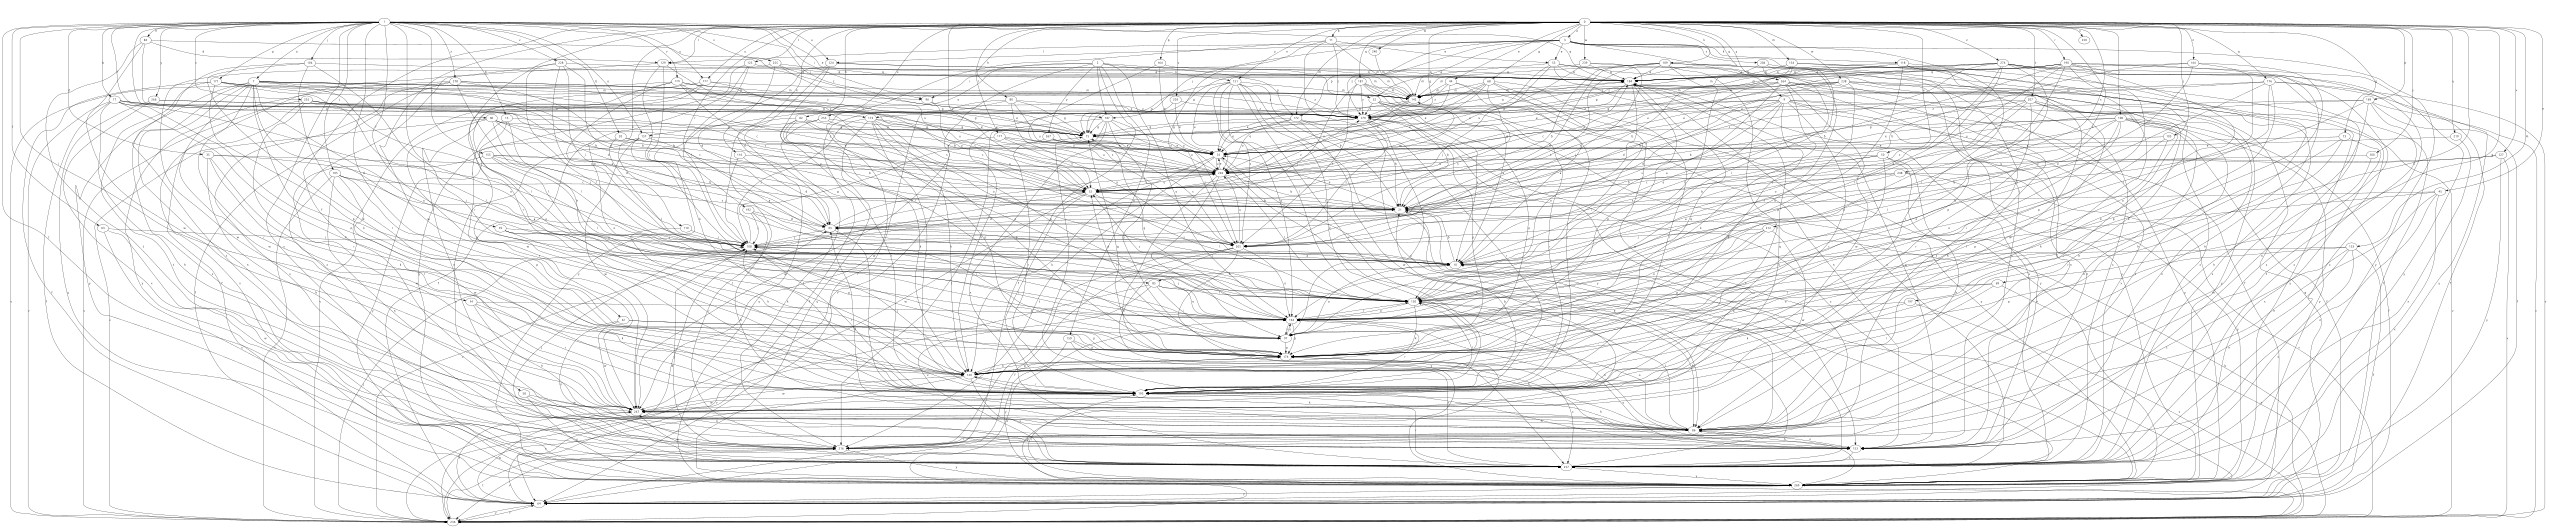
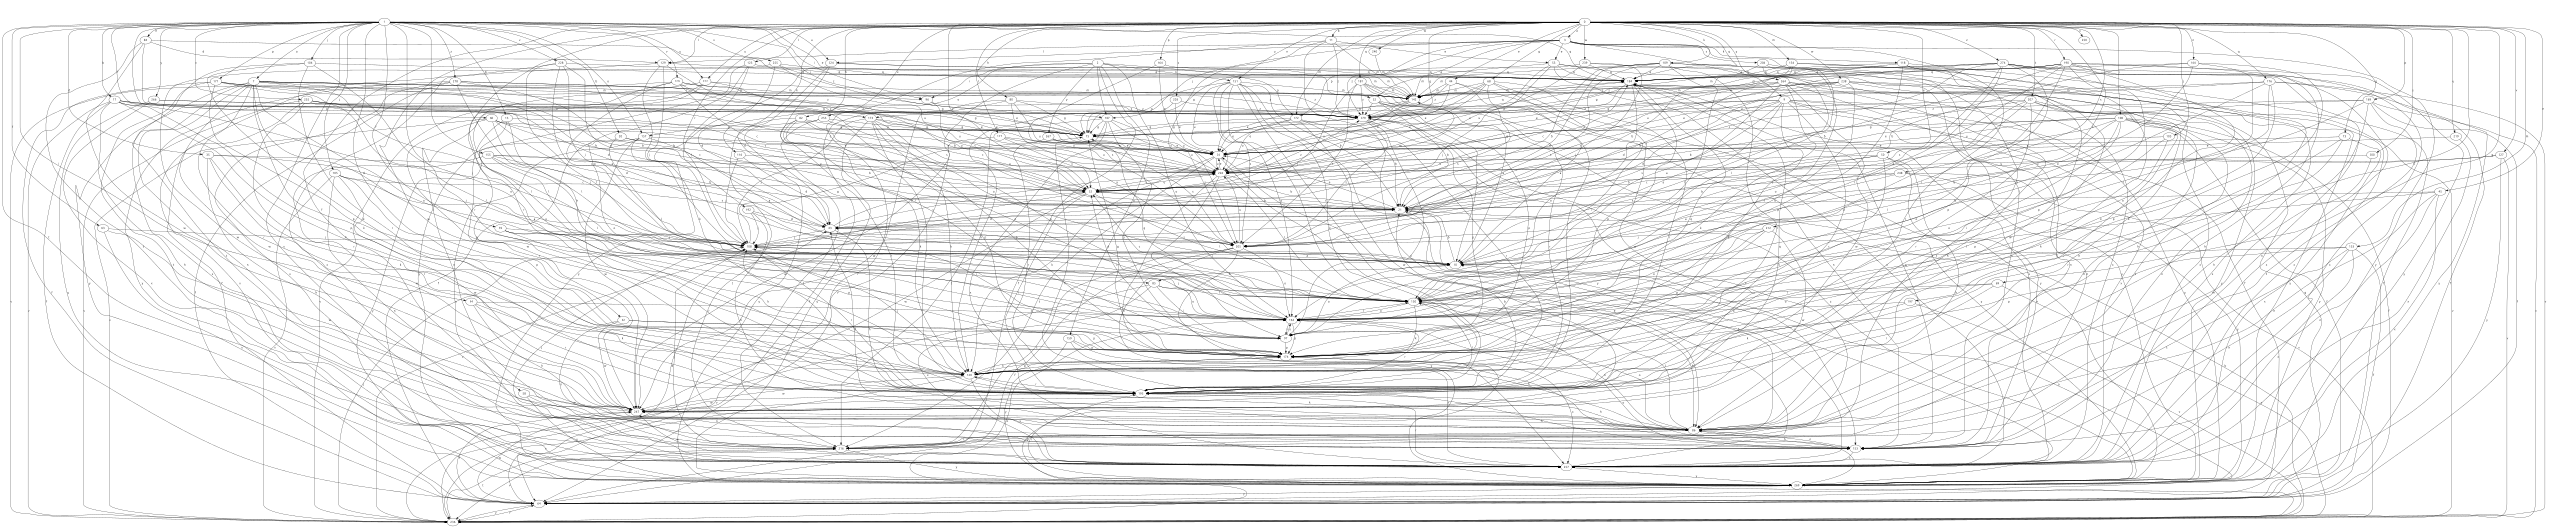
node "110": removed
edge "63" -> "216": now "63" -> "247"
